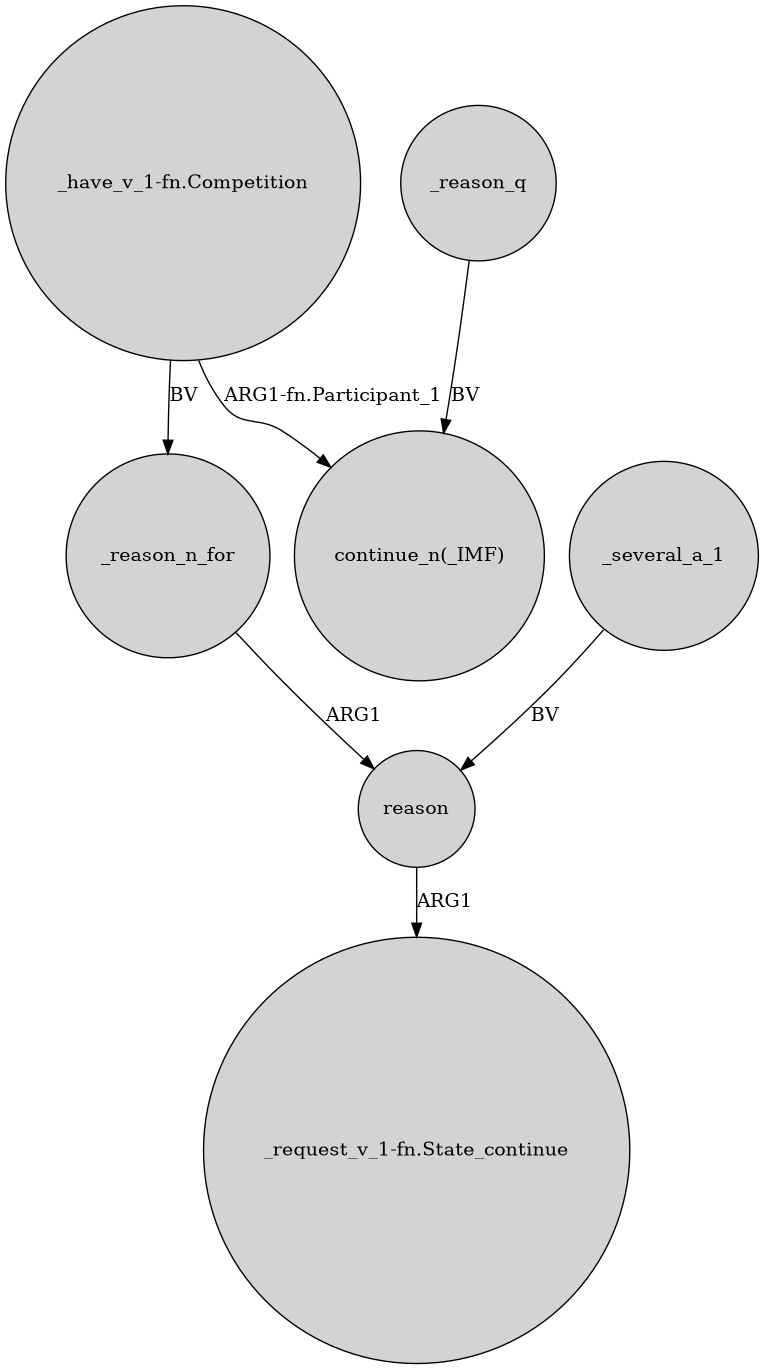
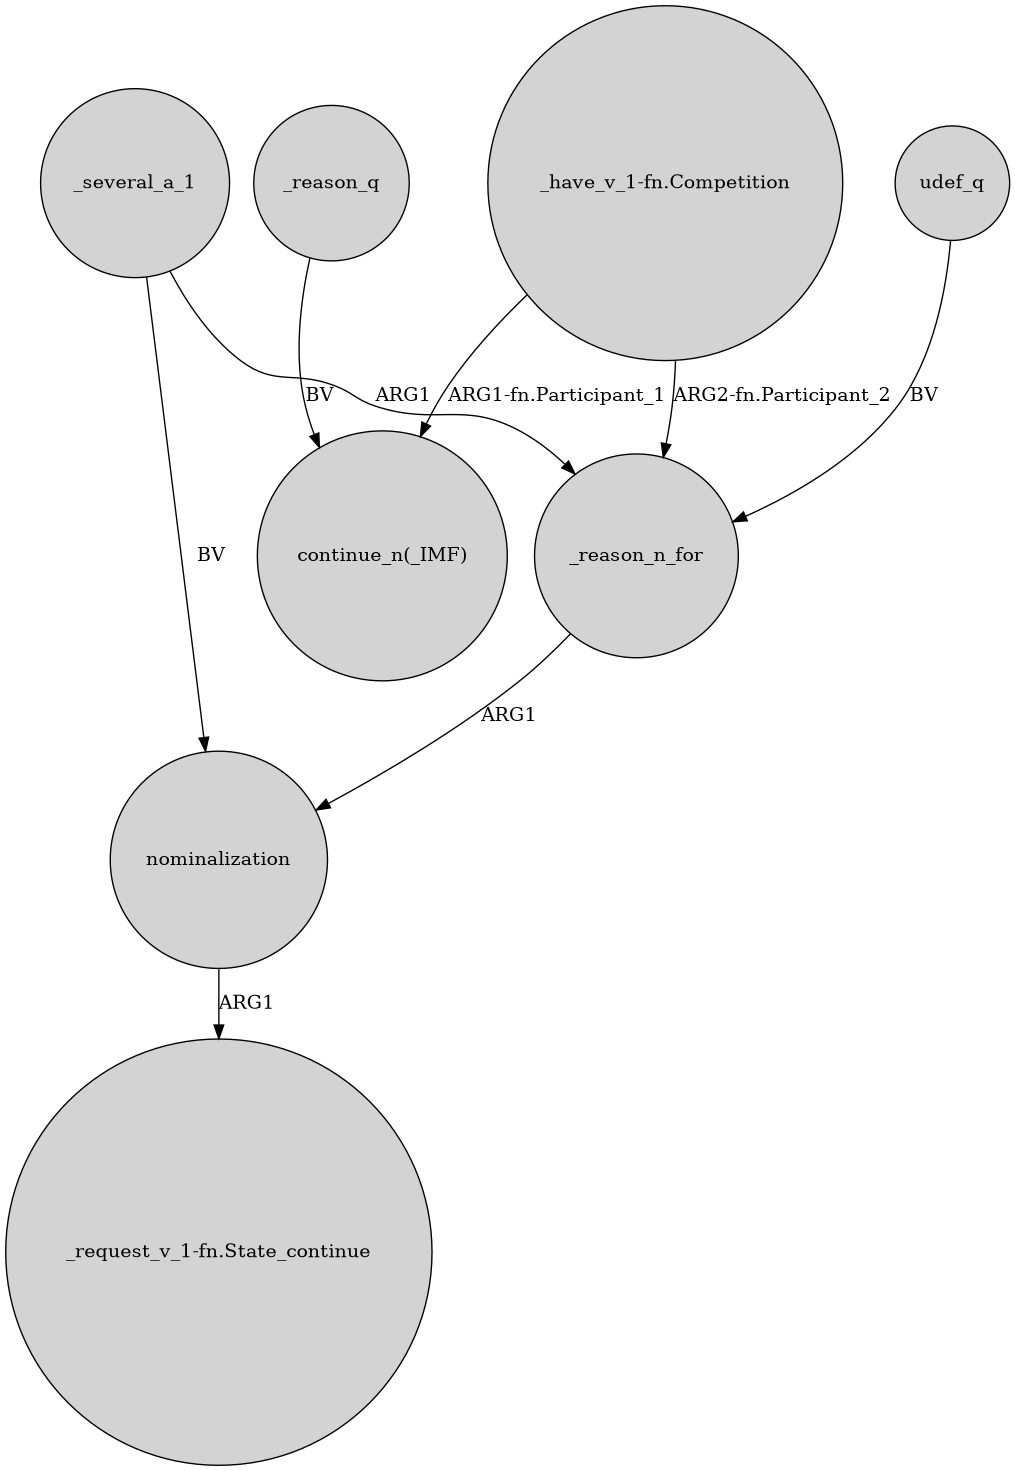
node "udef_q": added
edge "_several_a_1" -> "_reason_n_for": added, label "ARG1"
edge "_have_v_1-fn.Competition" -> "_reason_n_for": label "BV" -> "ARG2-fn.Participant_2"
node "reason": label "reason" -> "nominalization"
